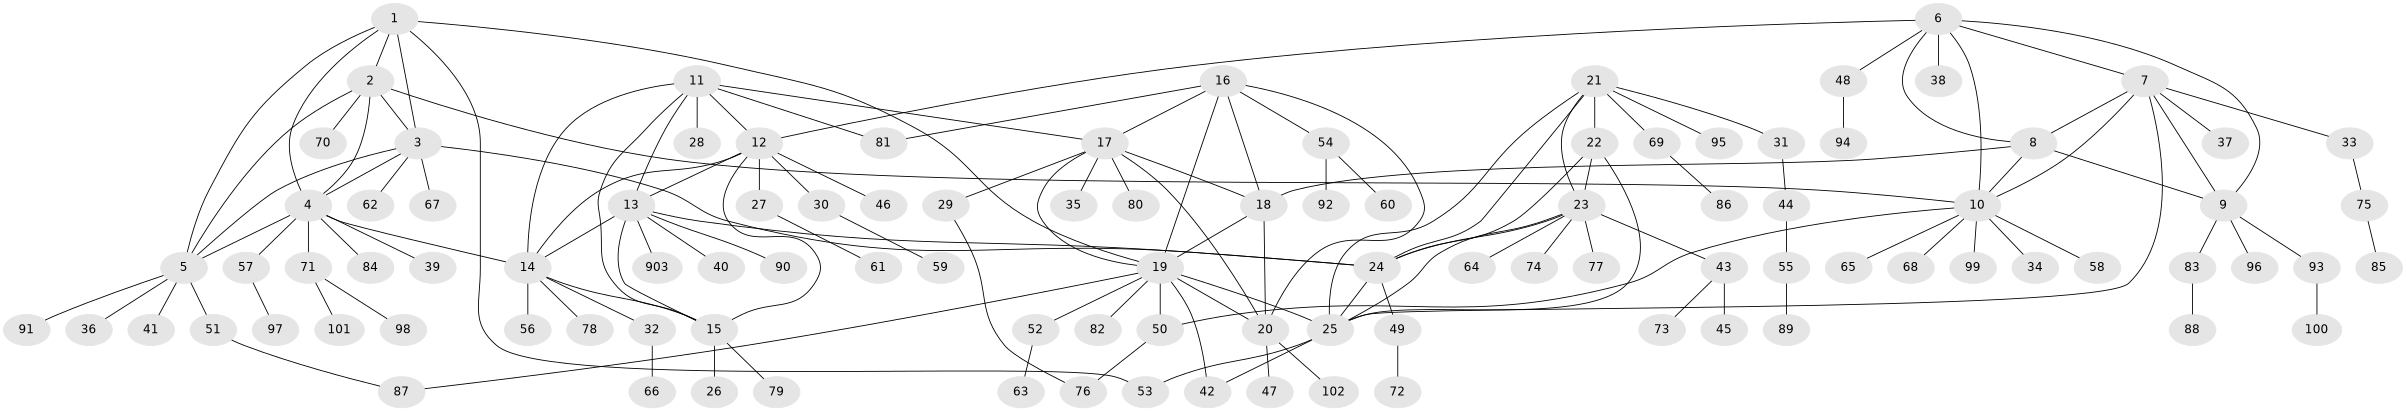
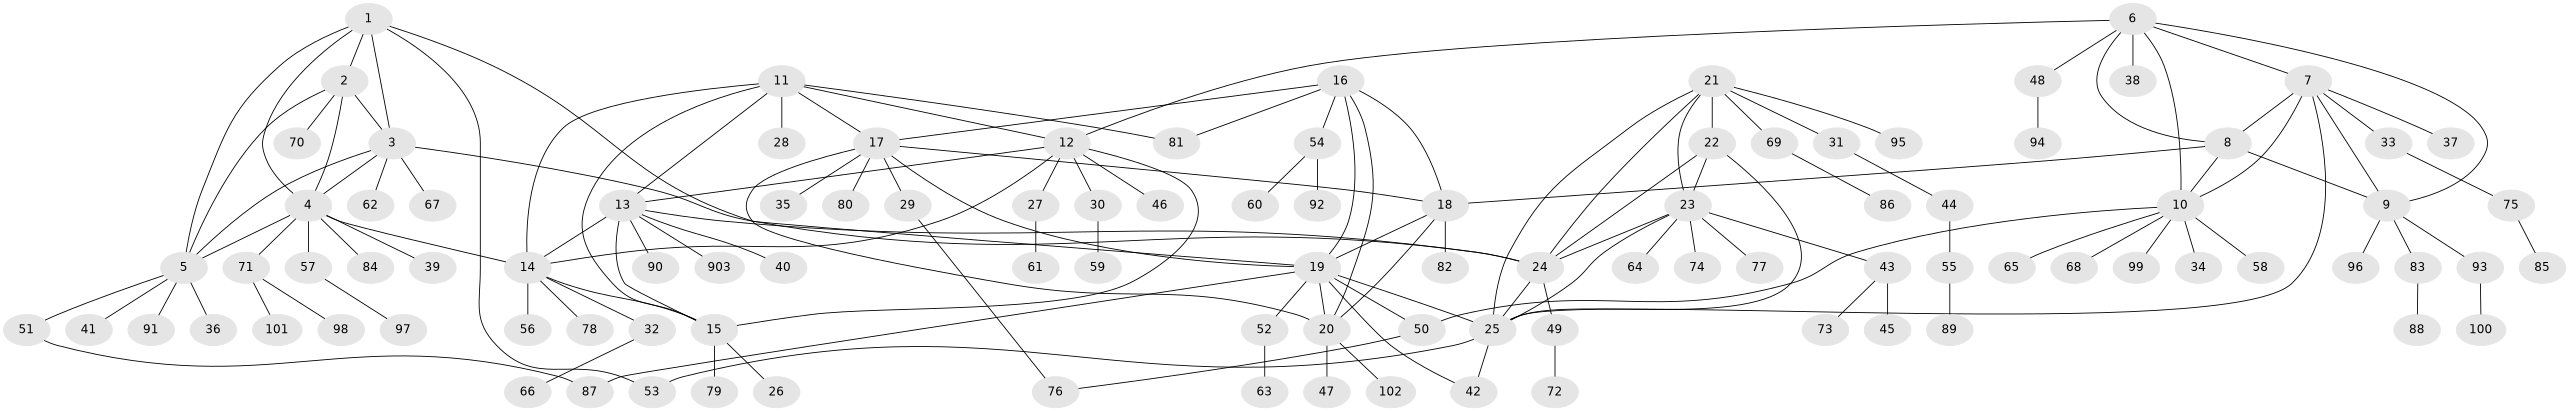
edge "2" -- "10": removed
edge "19" -- "82": now "18" -- "82"
